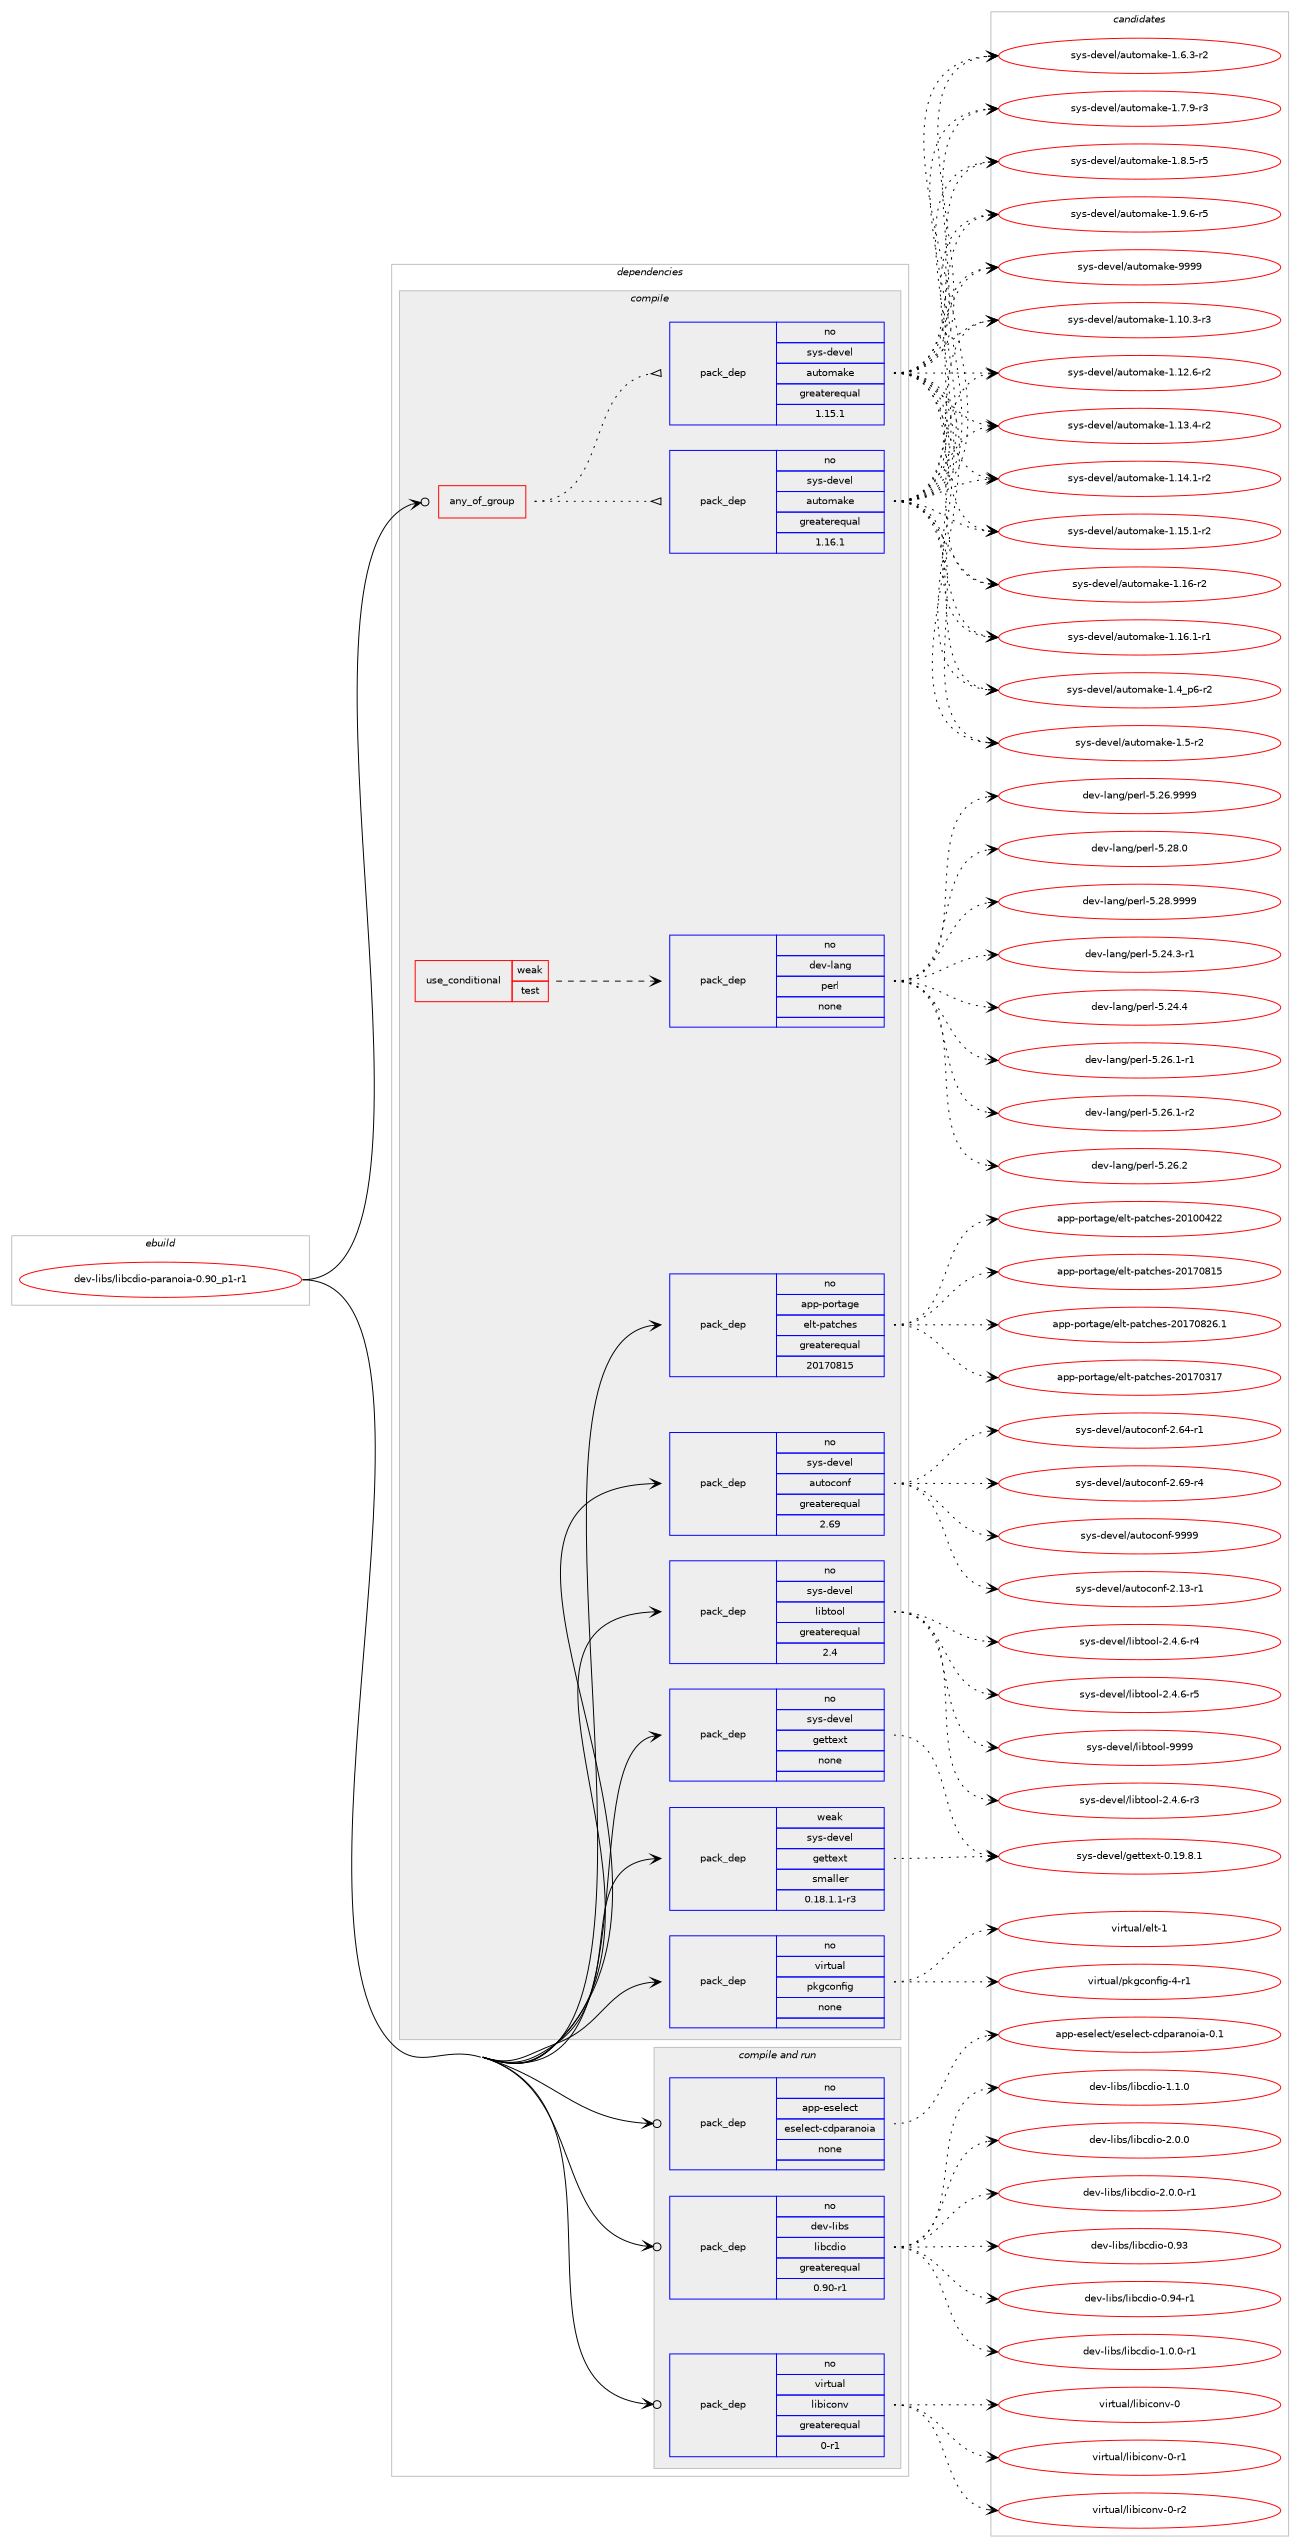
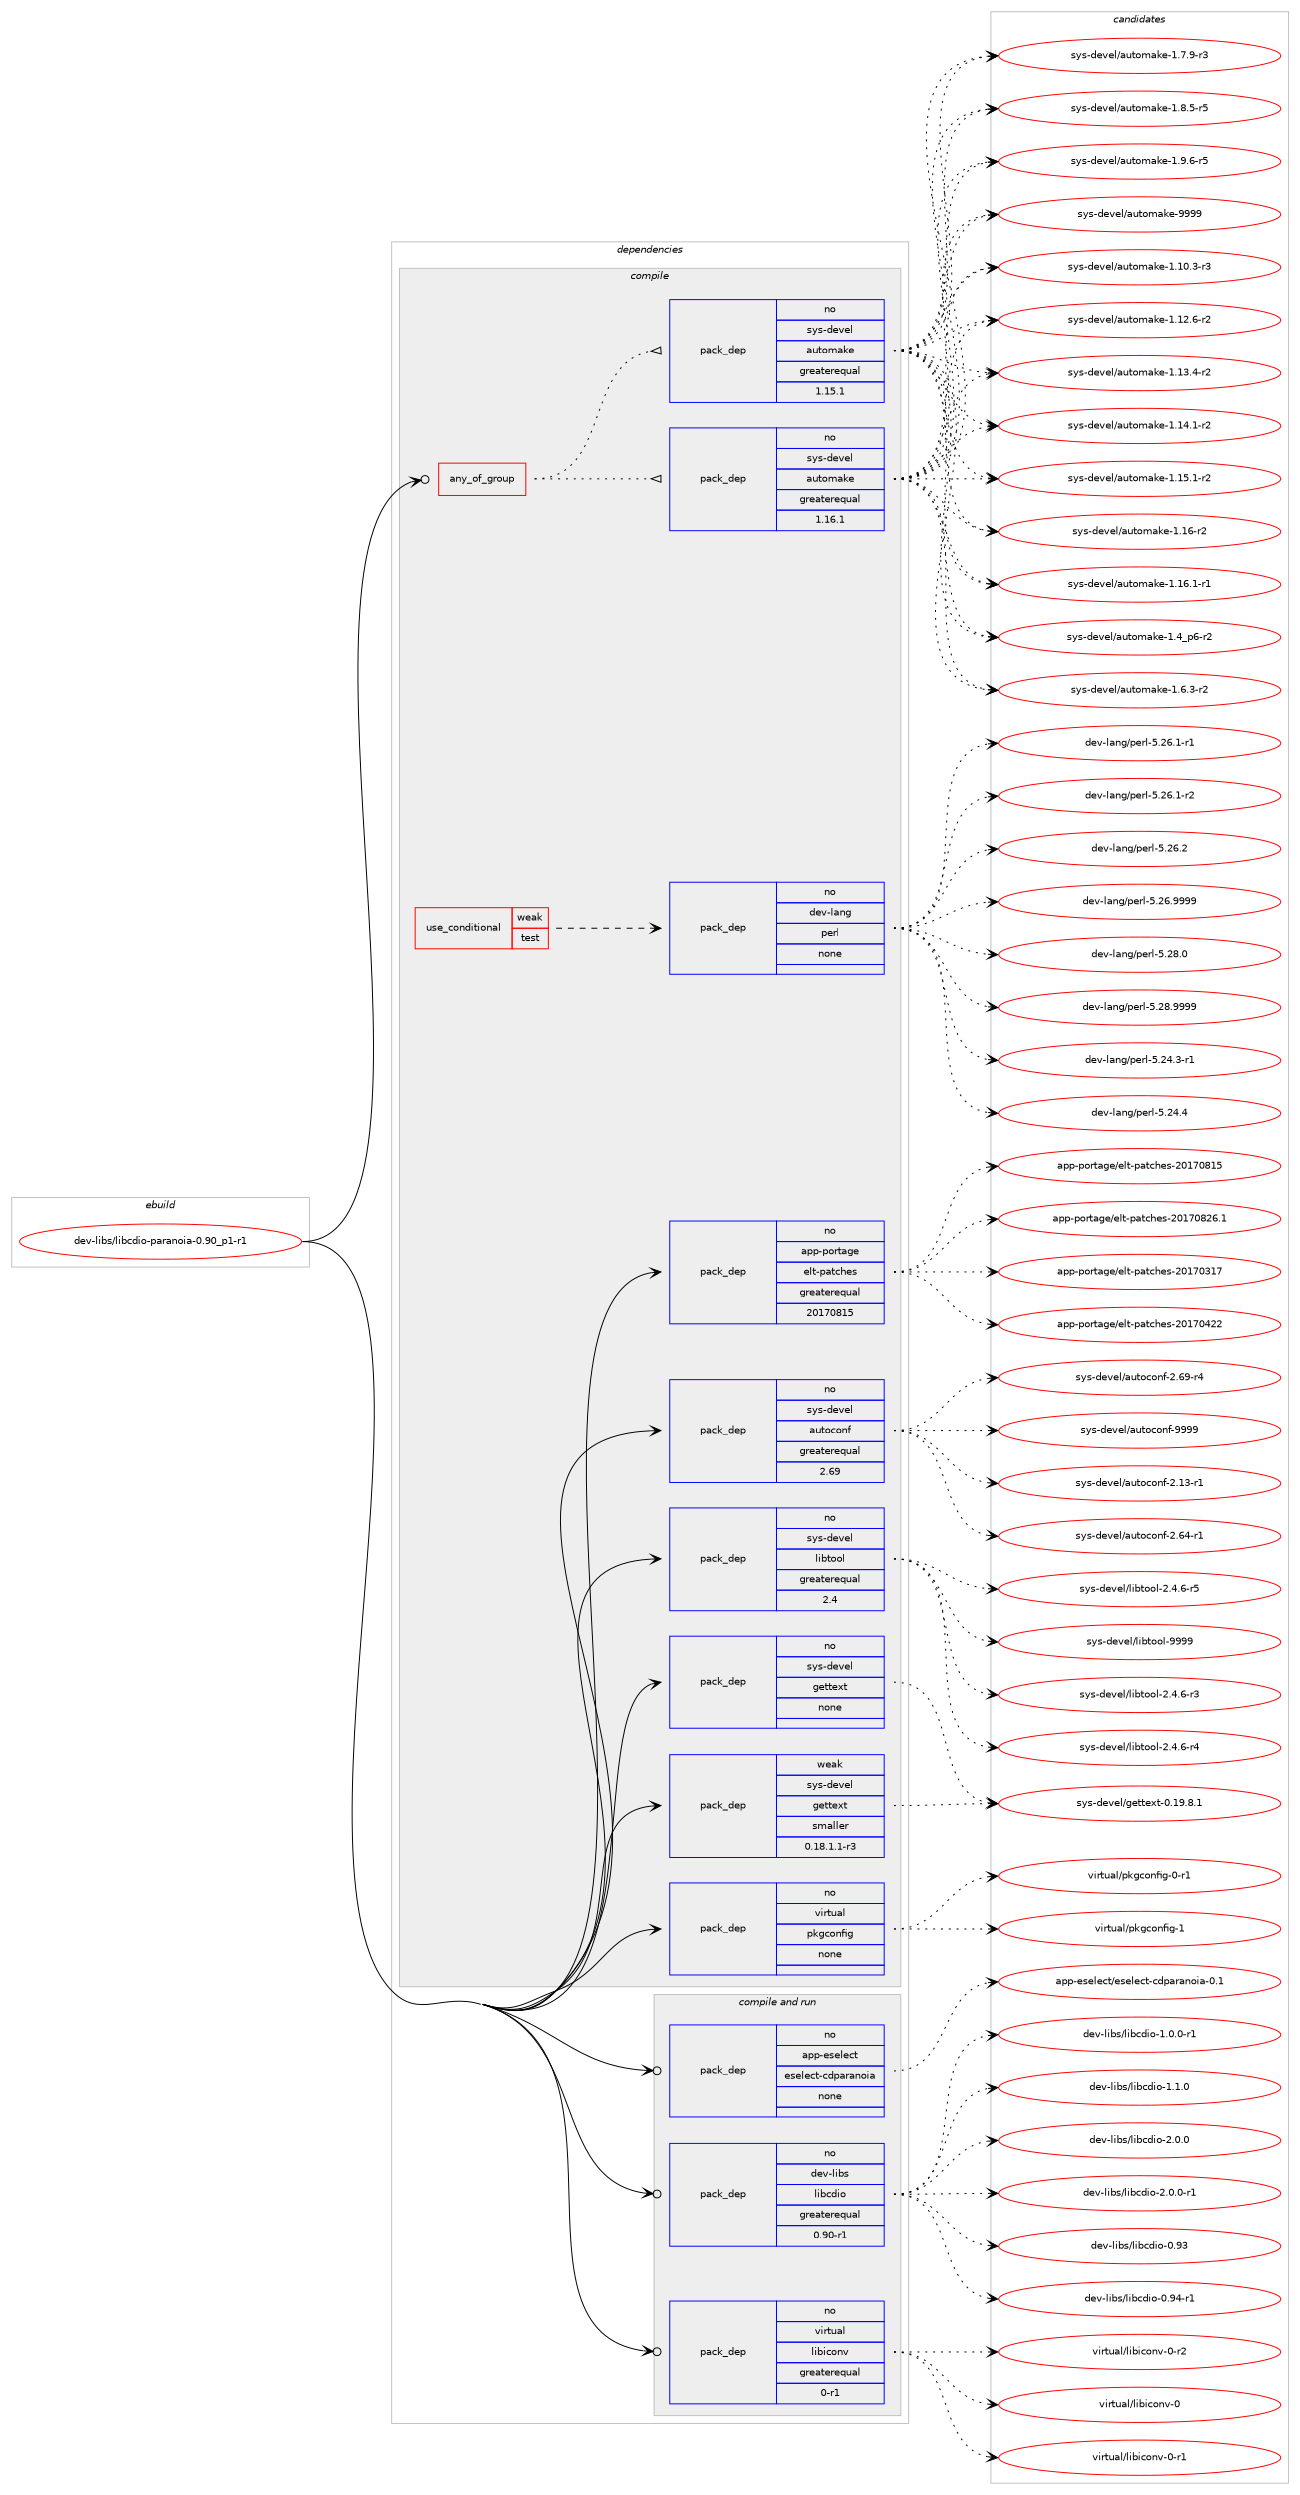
node "sys-devel/automake-1.5-r2": removed
node "app-portage/elt-patches-20100422": label "app-portage/elt-patches-20100422" -> "app-portage/elt-patches-20170422"
node "virtual/elt-1": label "virtual/elt-1" -> "virtual/pkgconfig-1"
node "virtual/pkgconfig-4-r1": label "virtual/pkgconfig-4-r1" -> "virtual/pkgconfig-0-r1"
